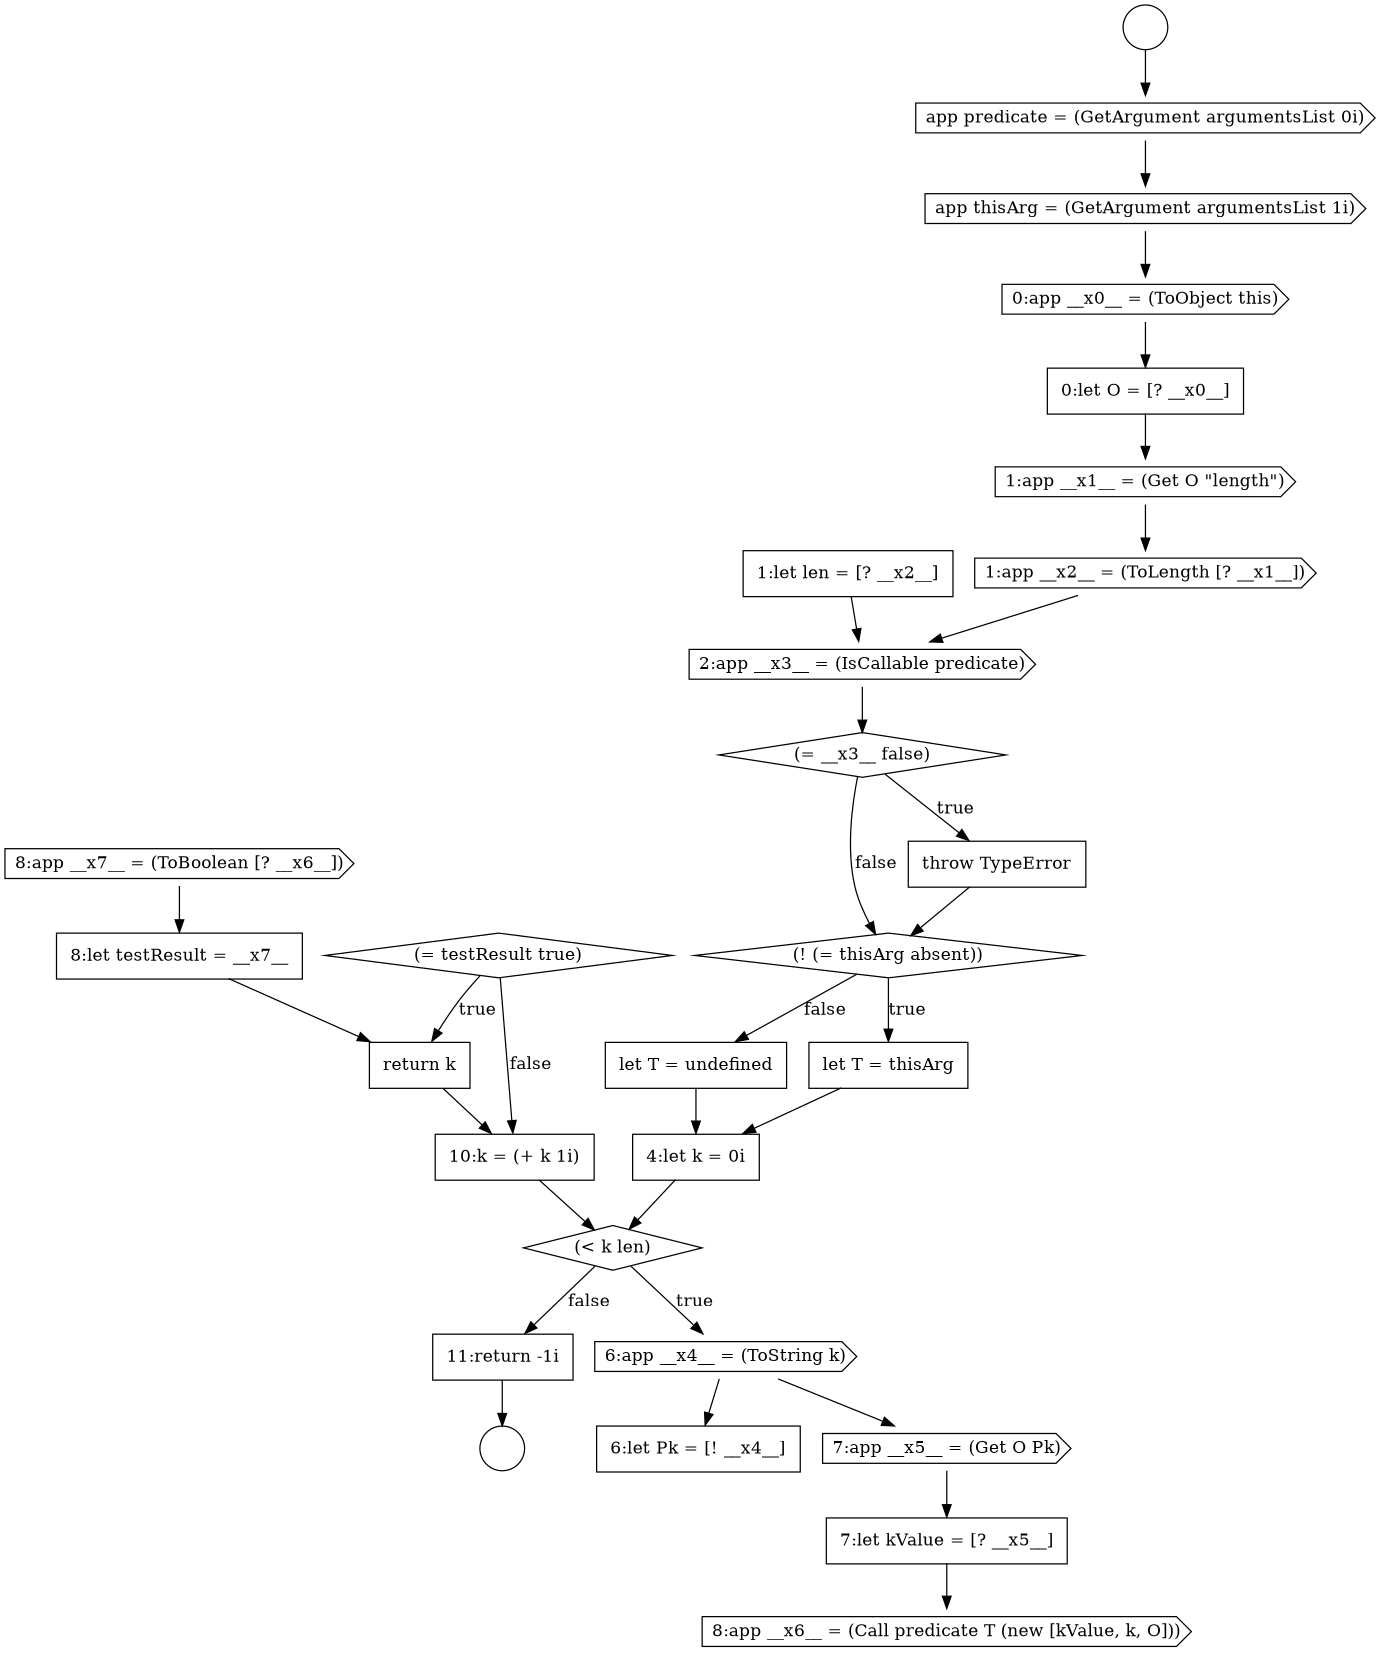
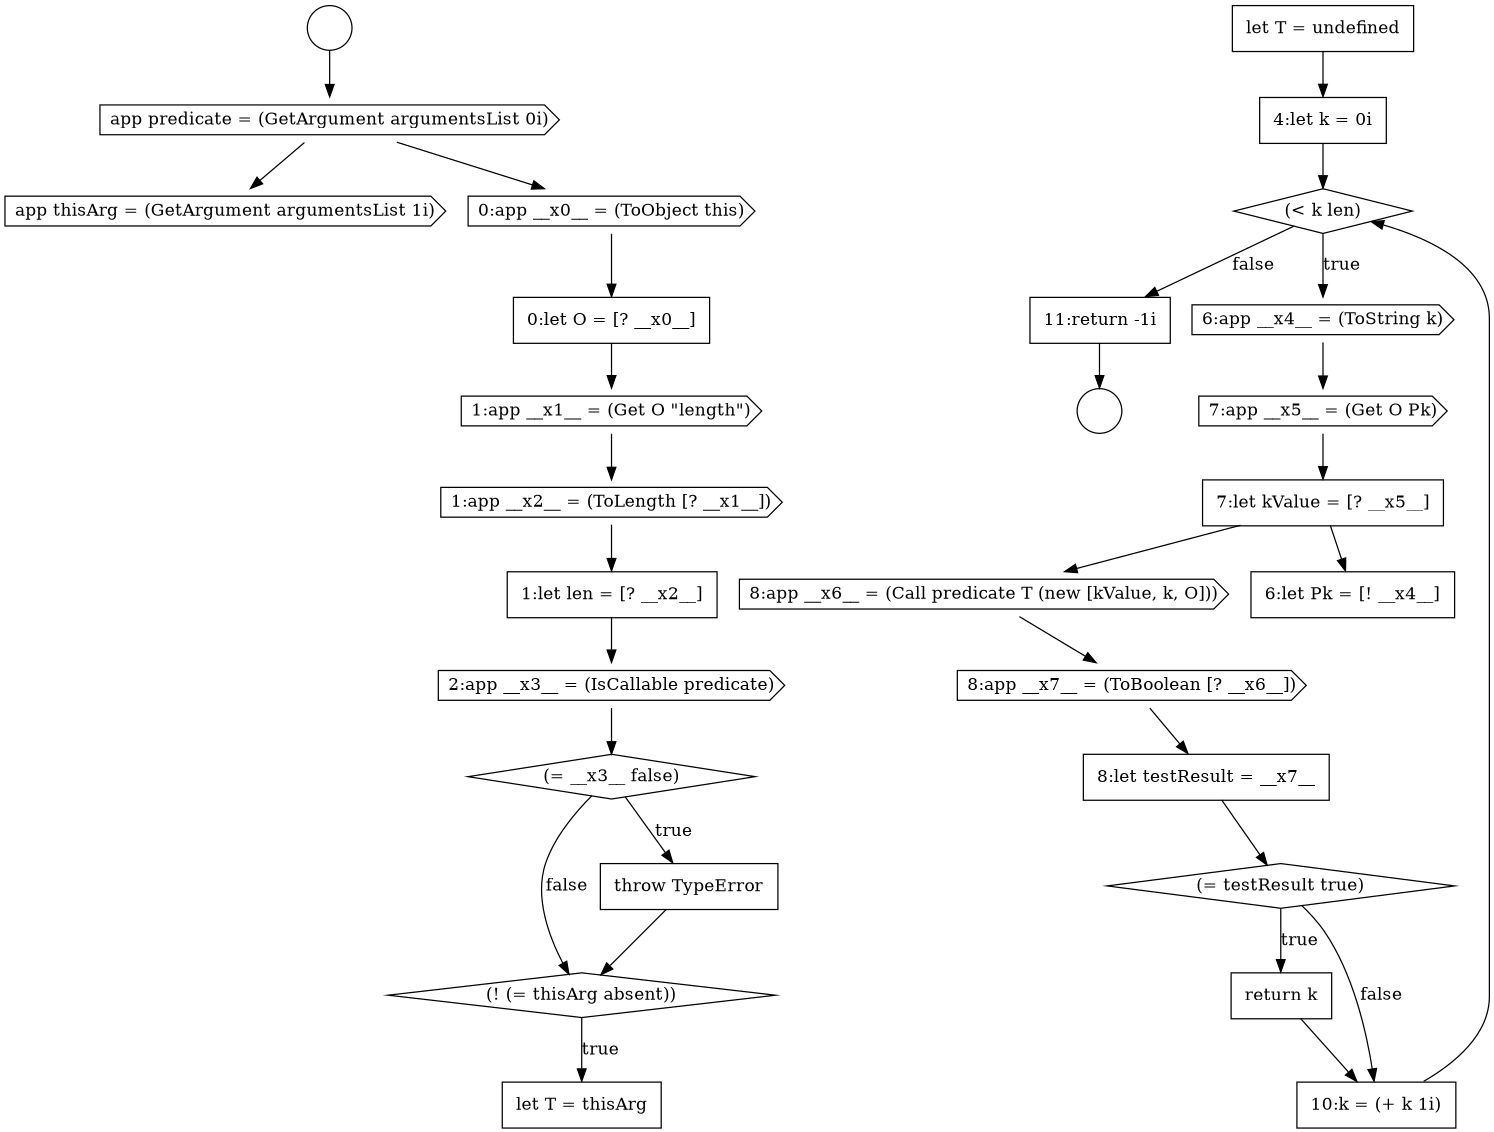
edge "app thisArg = (GetArgument argumentsList 1i)" -> "0:app __x0__ = (ToObject this)": now "app predicate = (GetArgument argumentsList 0i)" -> "0:app __x0__ = (ToObject this)"
edge "1:app __x2__ = (ToLength [? __x1__])" -> "2:app __x3__ = (IsCallable predicate)": now "1:app __x2__ = (ToLength [? __x1__])" -> "1:let len = [? __x2__]"
edge "8:app __x6__ = (Call predicate T (new [kValue, k, O]))" -> "8:app __x7__ = (ToBoolean [? __x6__])": added
edge "(! (= thisArg absent))" -> "let T = undefined": removed, label "false"
edge "8:let testResult = __x7__" -> "return k": now "8:let testResult = __x7__" -> "(= testResult true)"
edge "let T = thisArg" -> "4:let k = 0i": removed
edge "6:app __x4__ = (ToString k)" -> "6:let Pk = [! __x4__]": now "7:let kValue = [? __x5__]" -> "6:let Pk = [! __x4__]"
